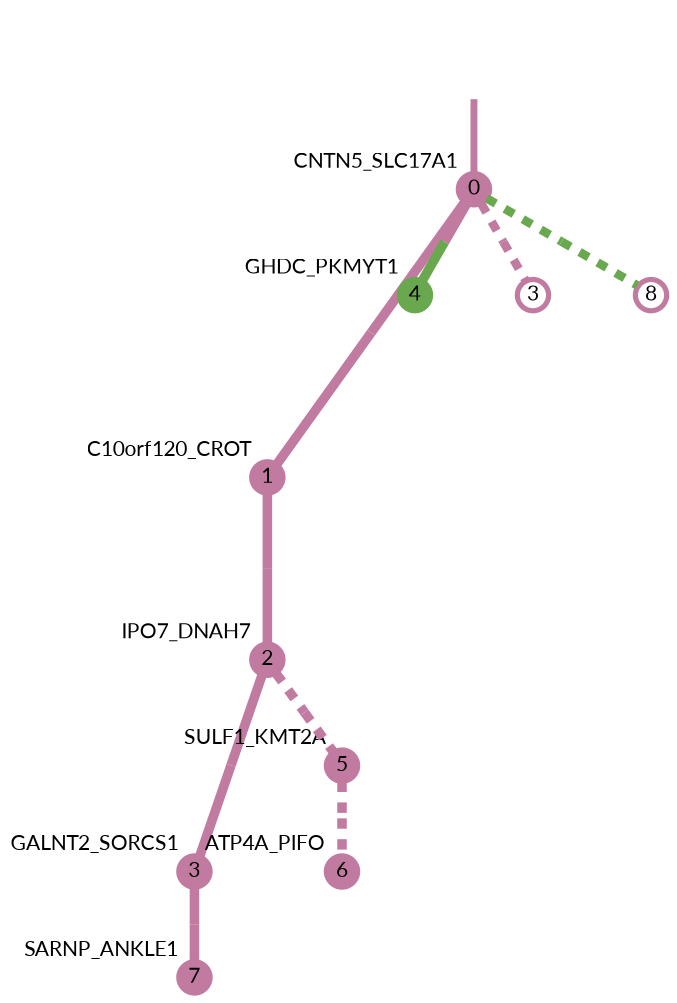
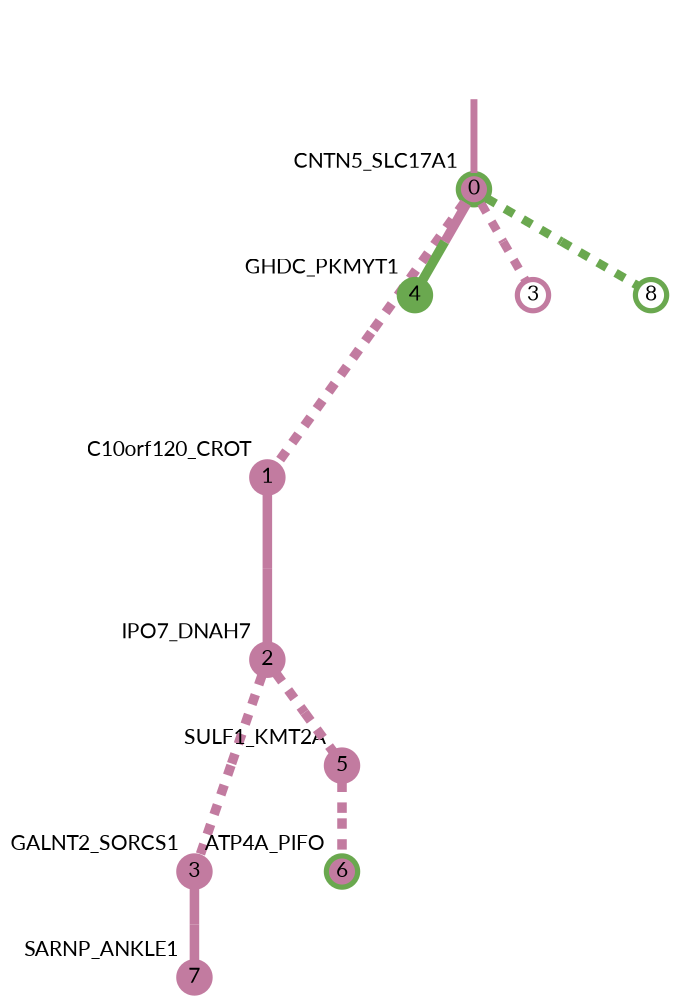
node "0 CNTN5_SLC17A1": color #c27ba0ff -> #6aa84fff
node "8": color #c27ba0ff -> #6aa84fff
edge "0 CNTN5_SLC17A1" -> "1 C10orf120_CROT": style solid -> dashed
edge "2 IPO7_DNAH7" -> "3 GALNT2_SORCS1": style solid -> dashed
node "6 ATP4A_PIFO": color #c27ba0ff -> #6aa84fff
